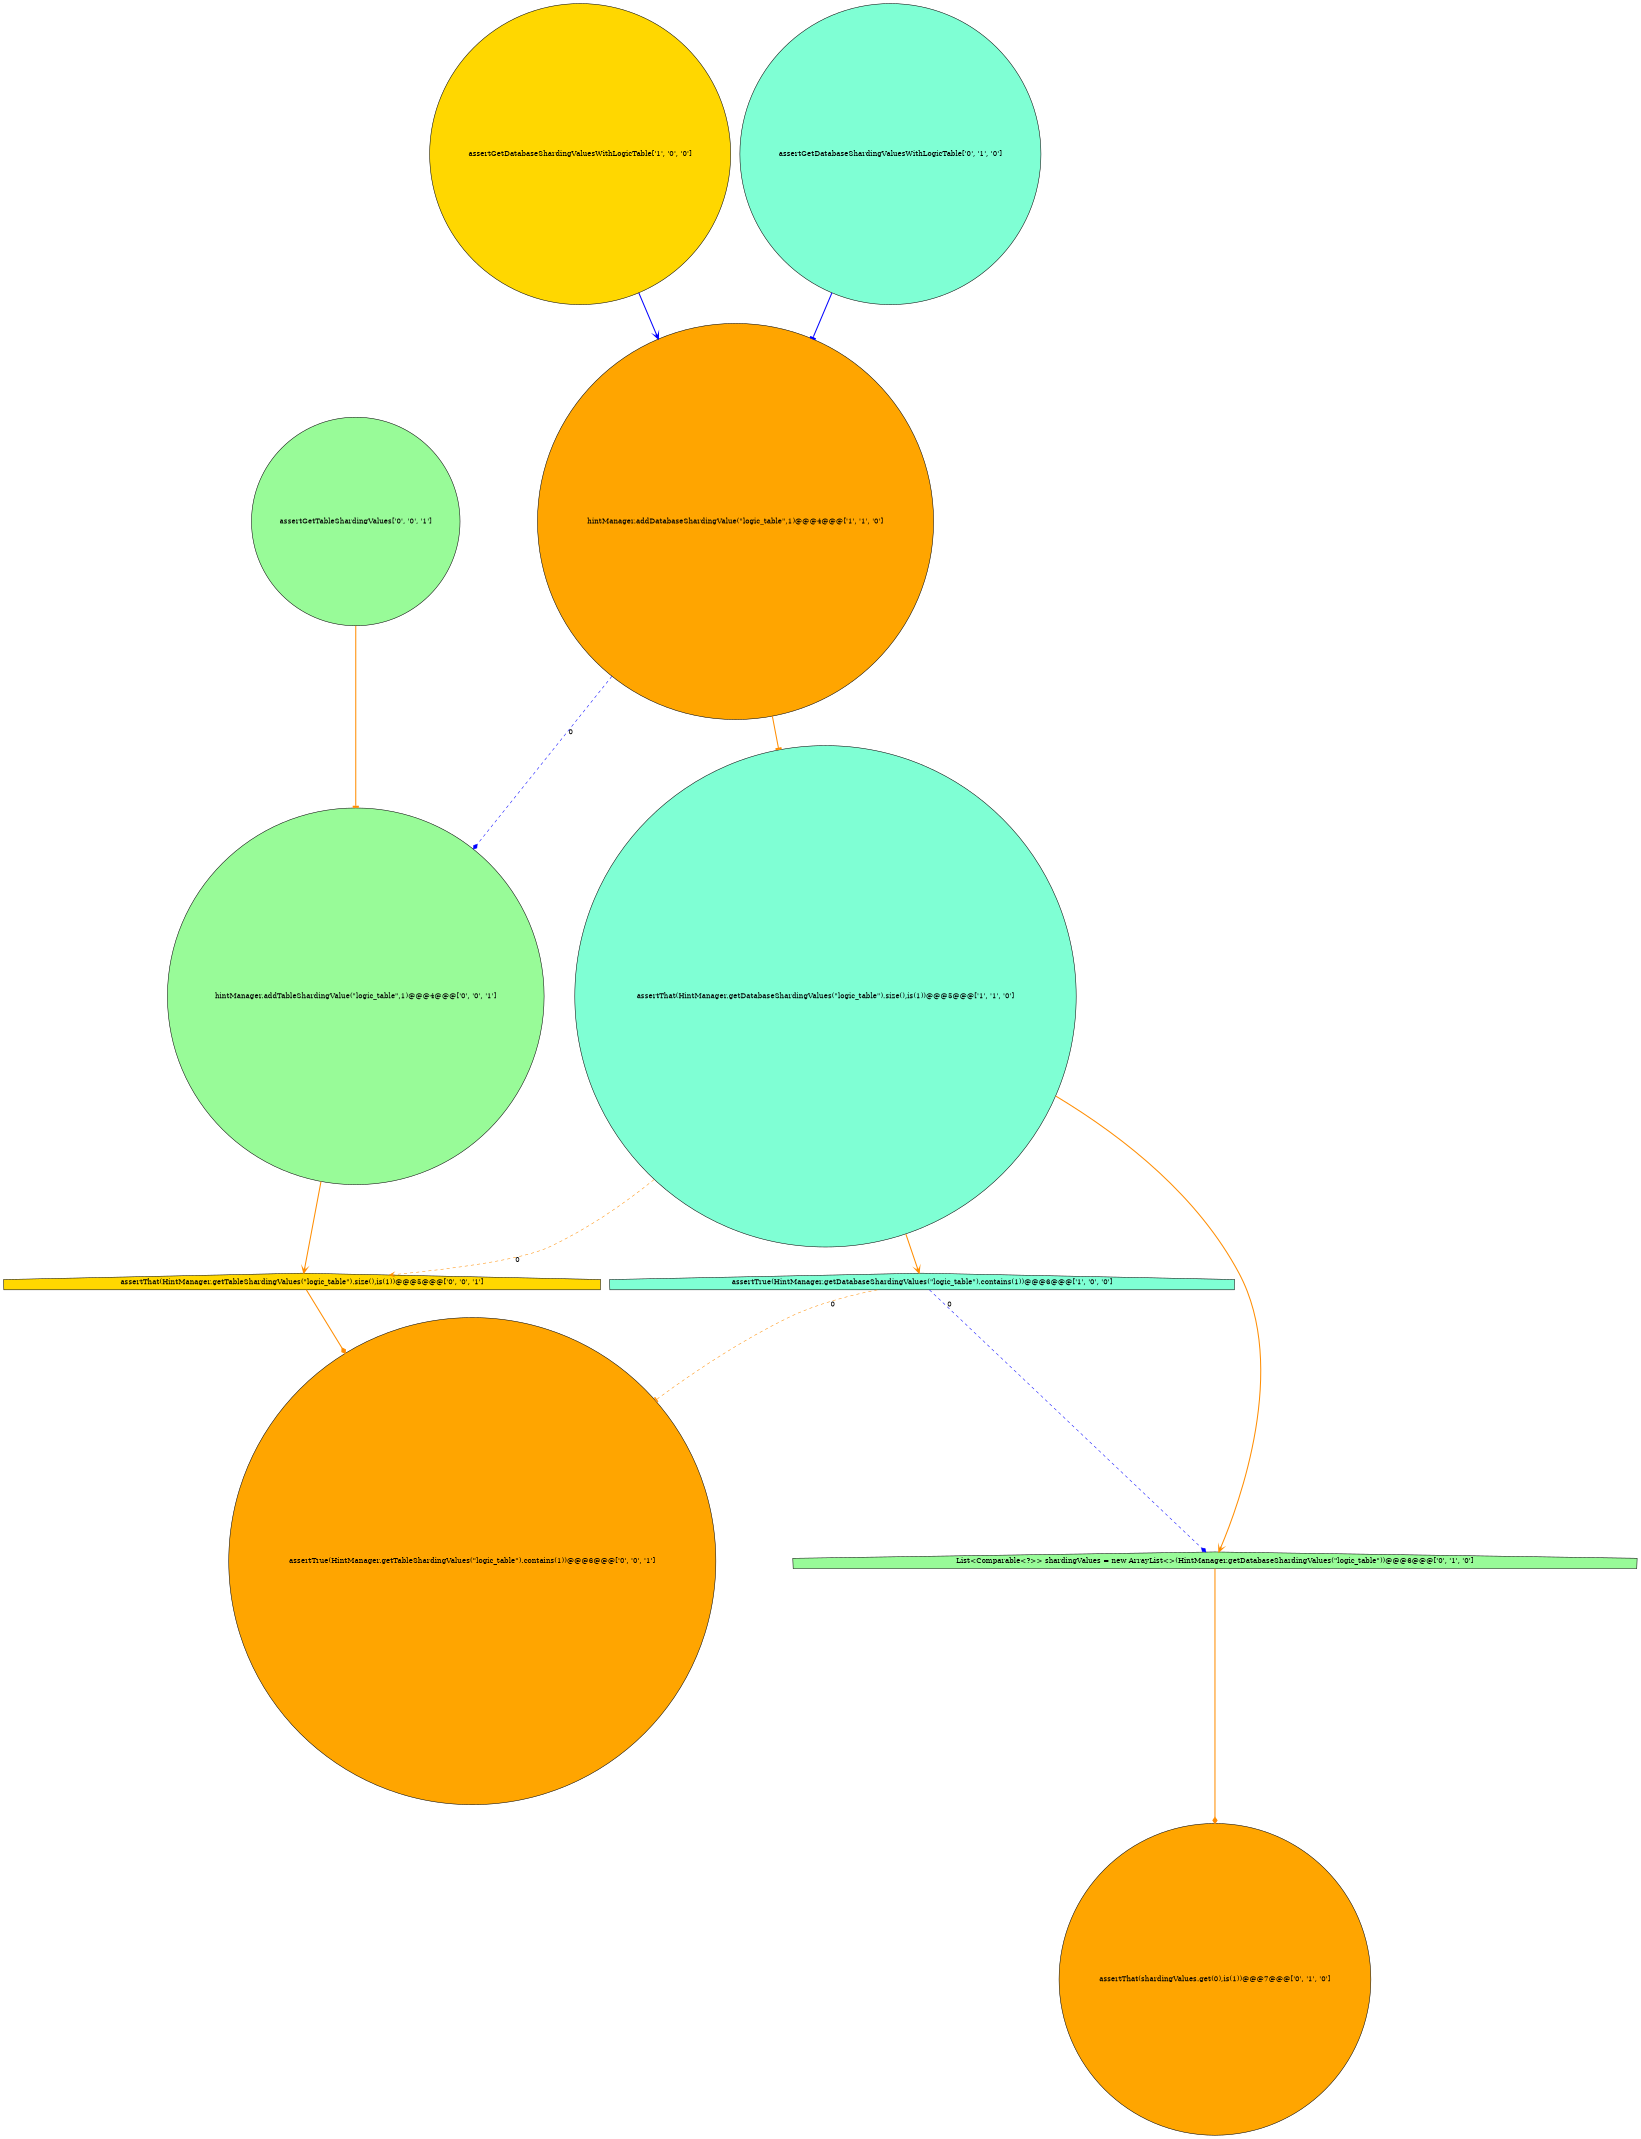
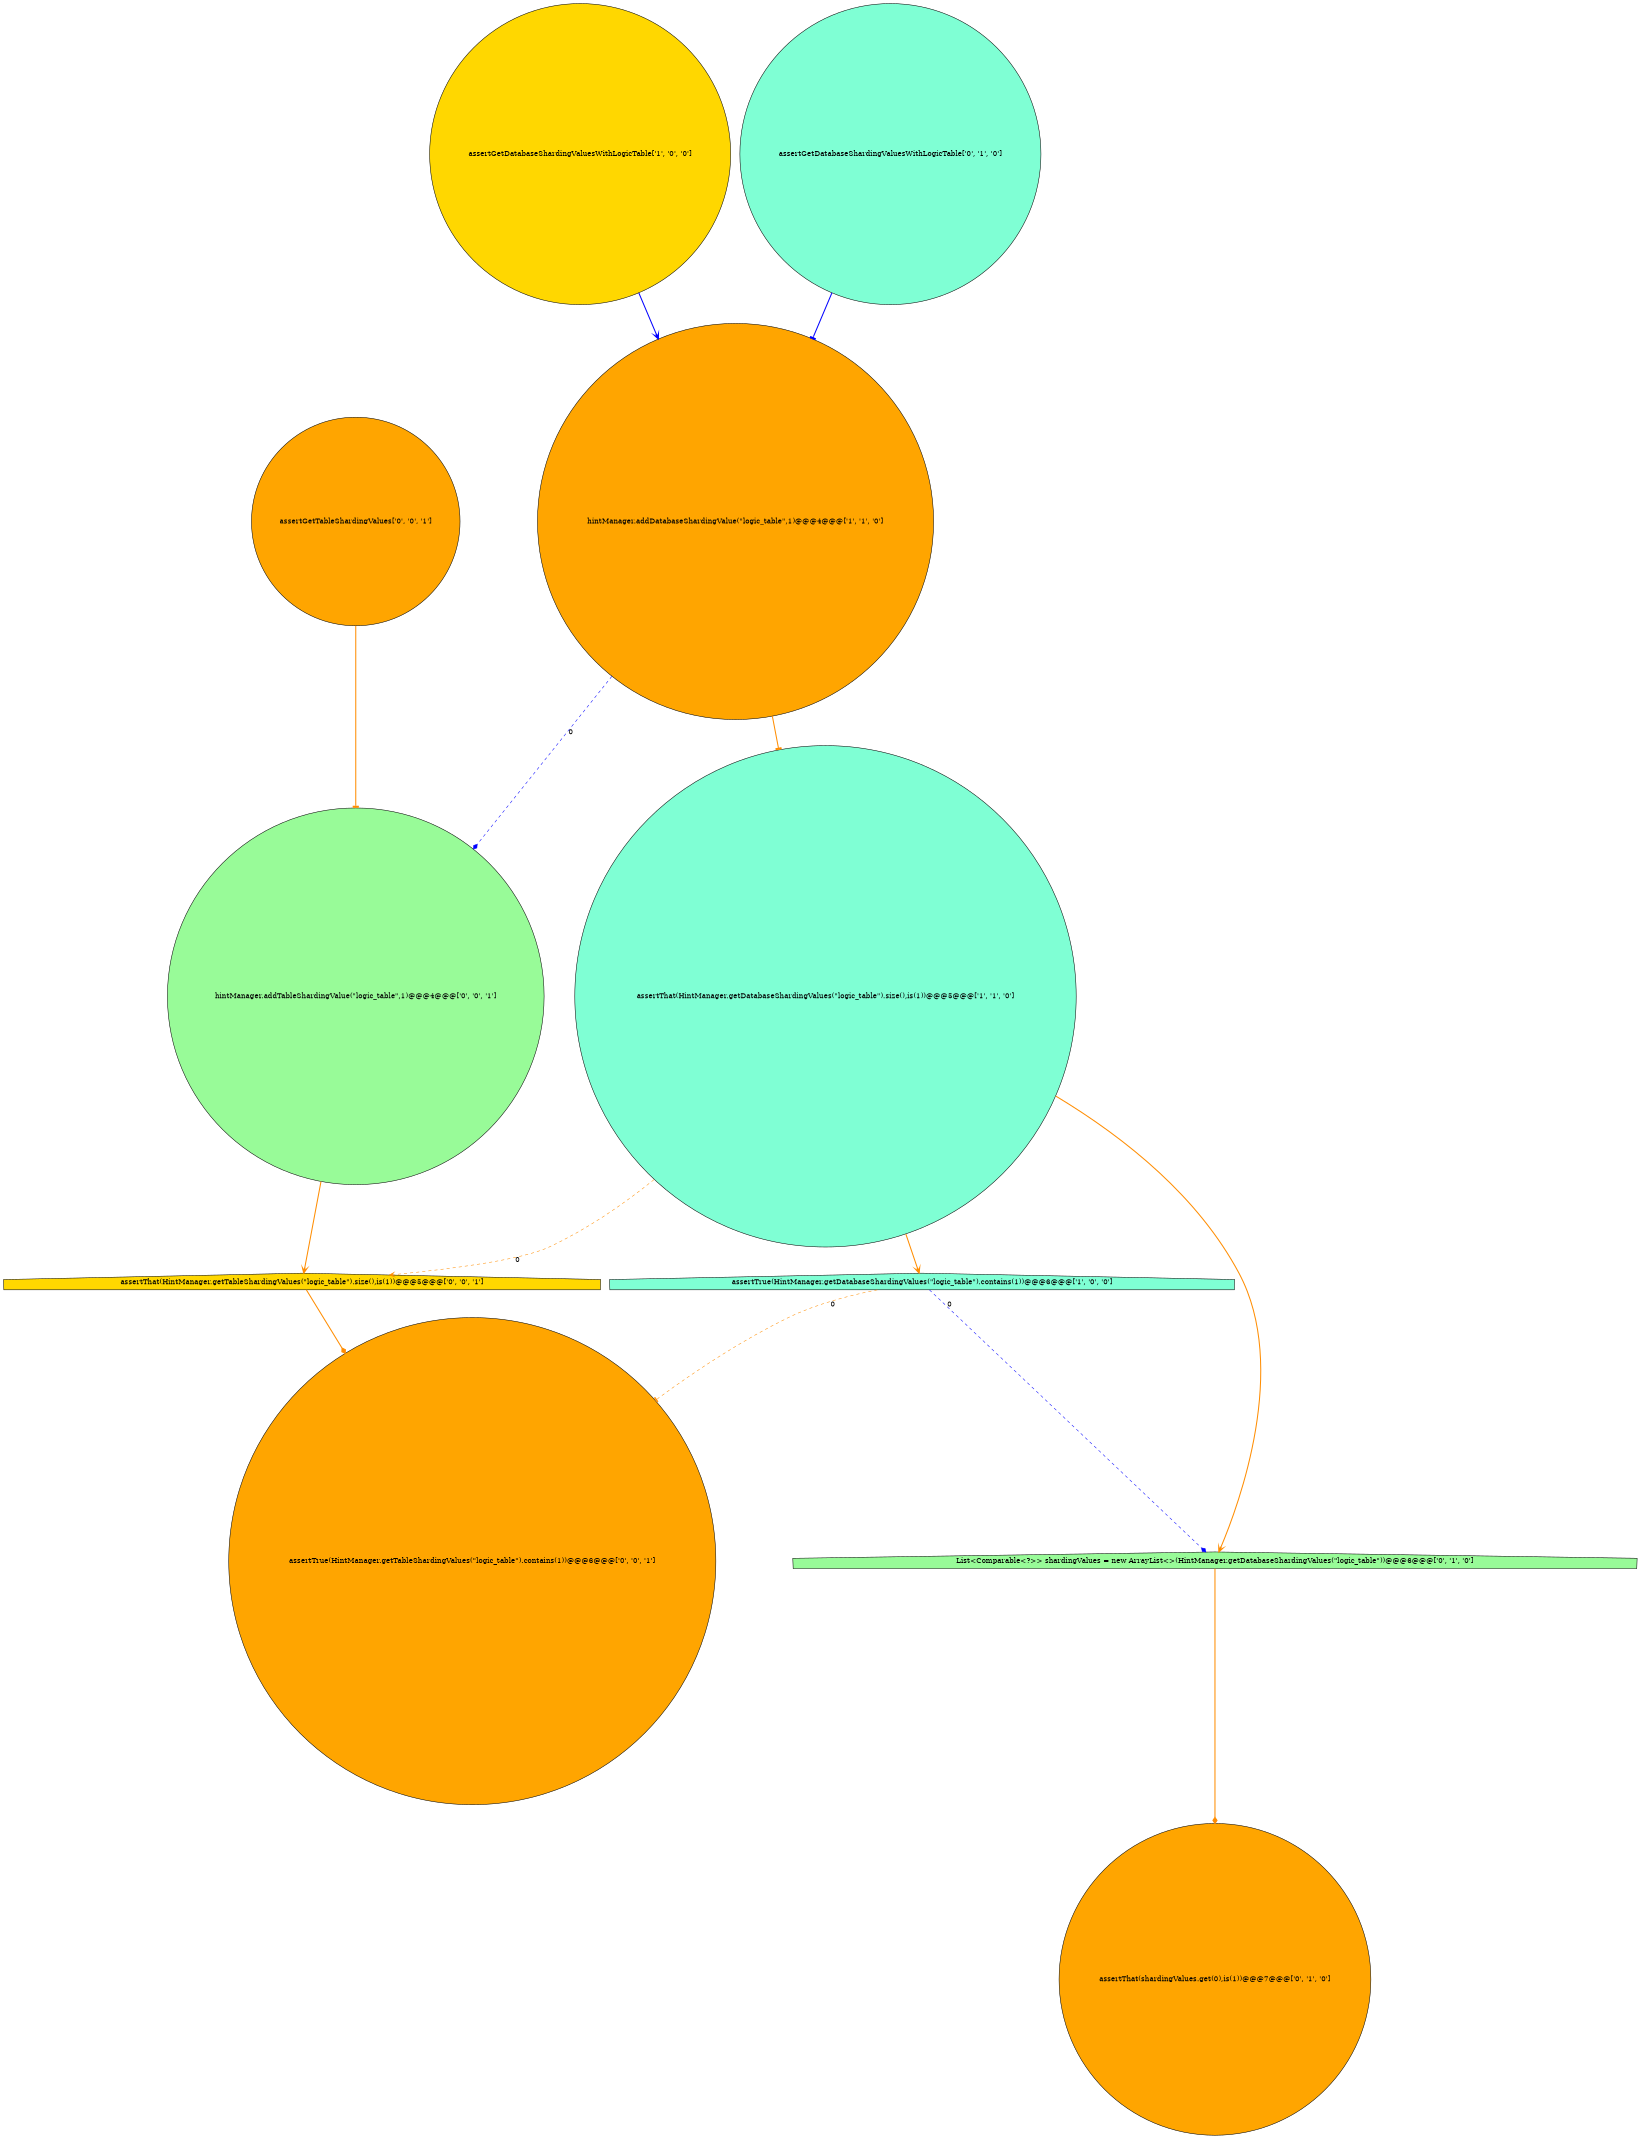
node "assertGetTableShardingValues['0', '0', '1']": fillcolor palegreen -> orange
